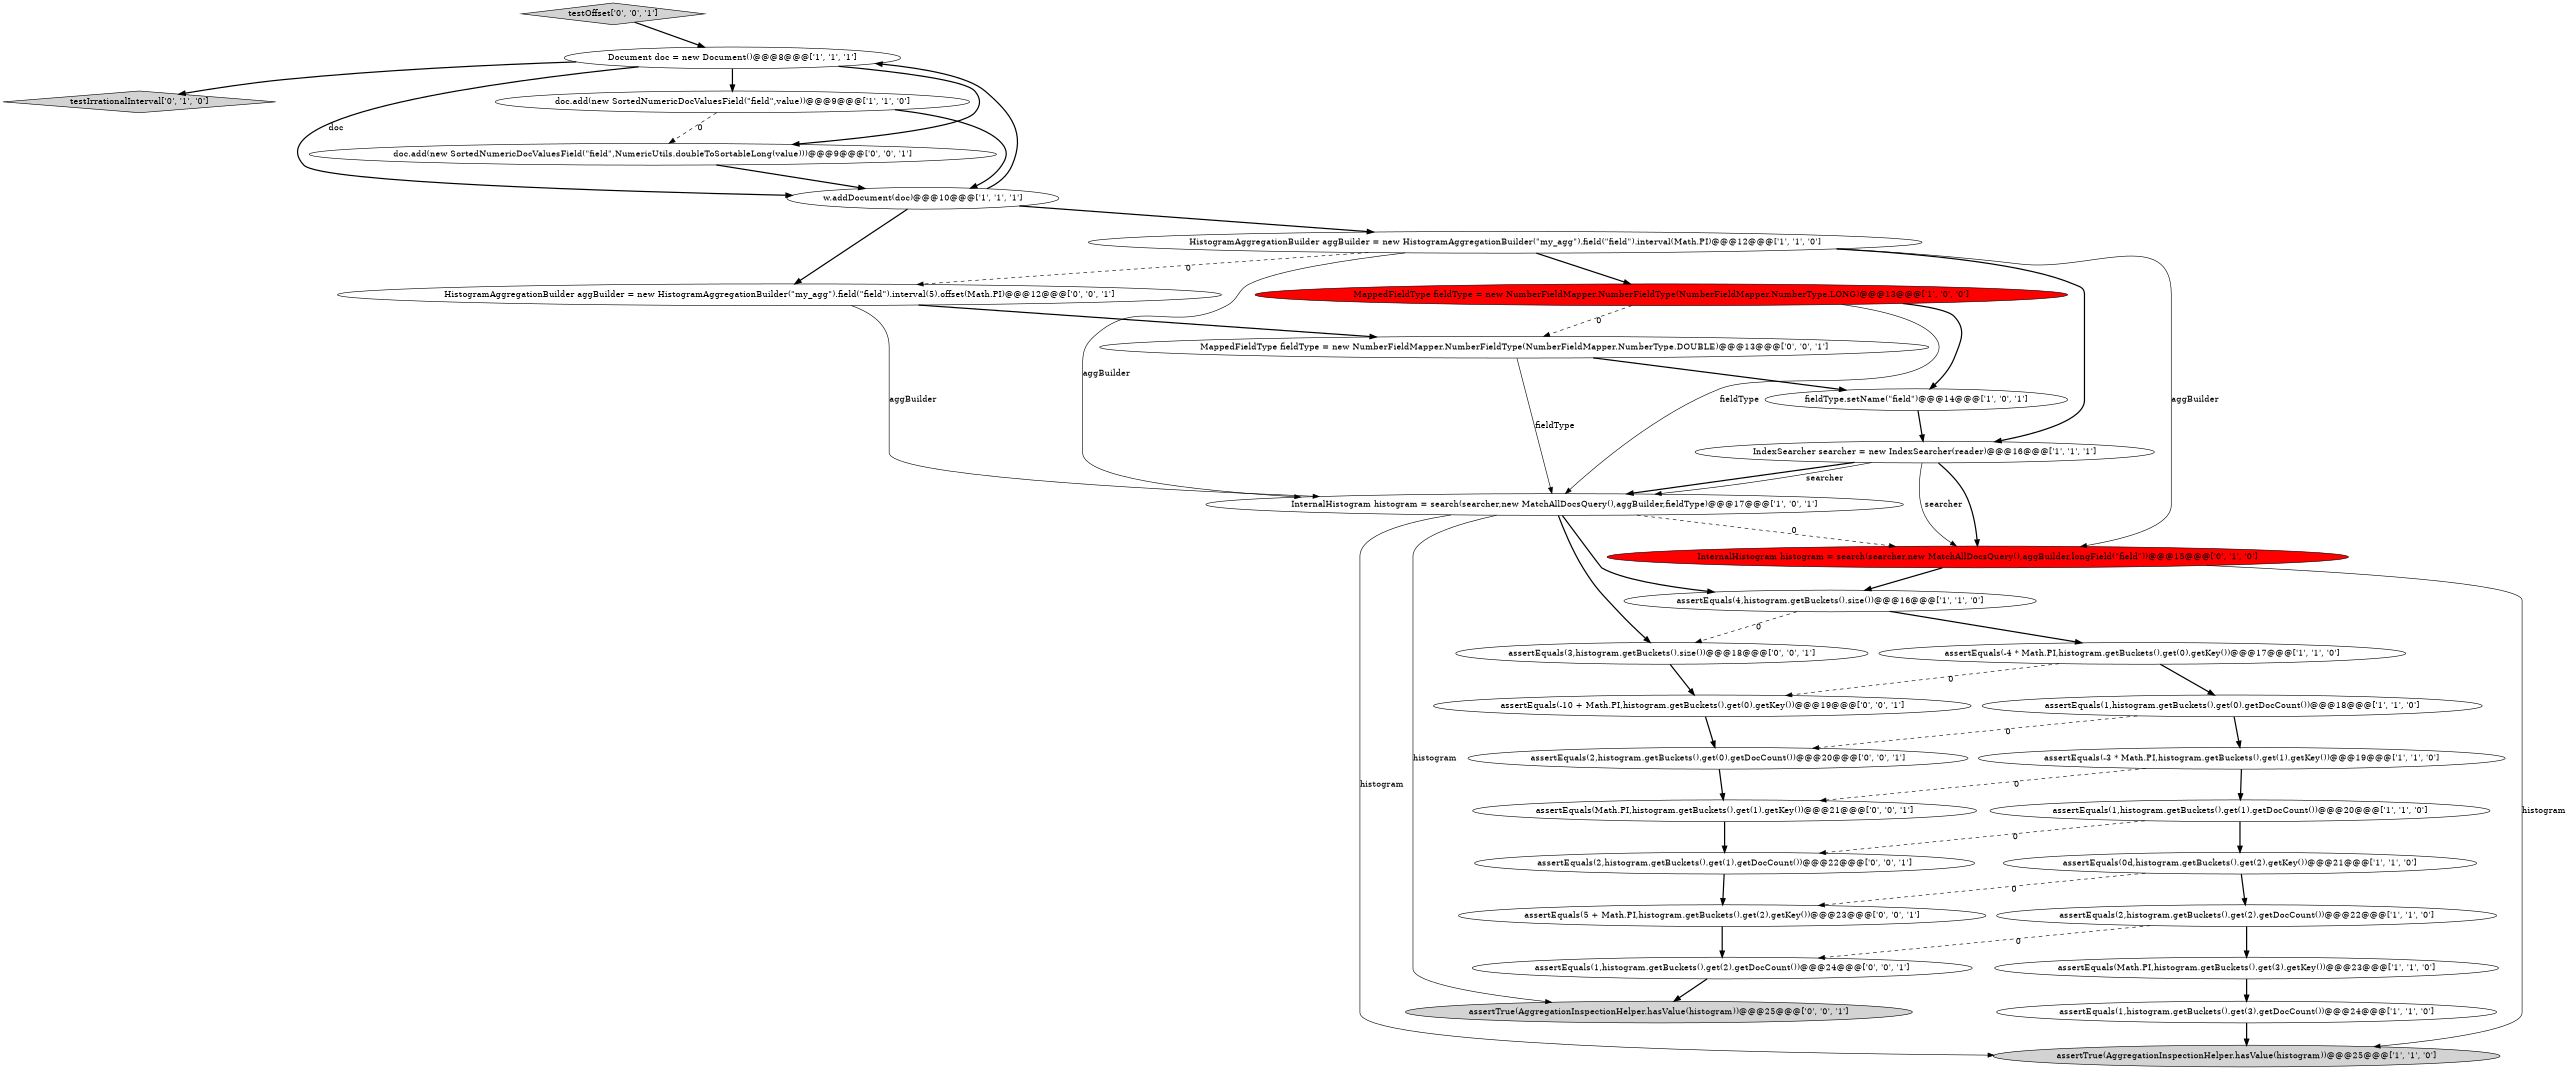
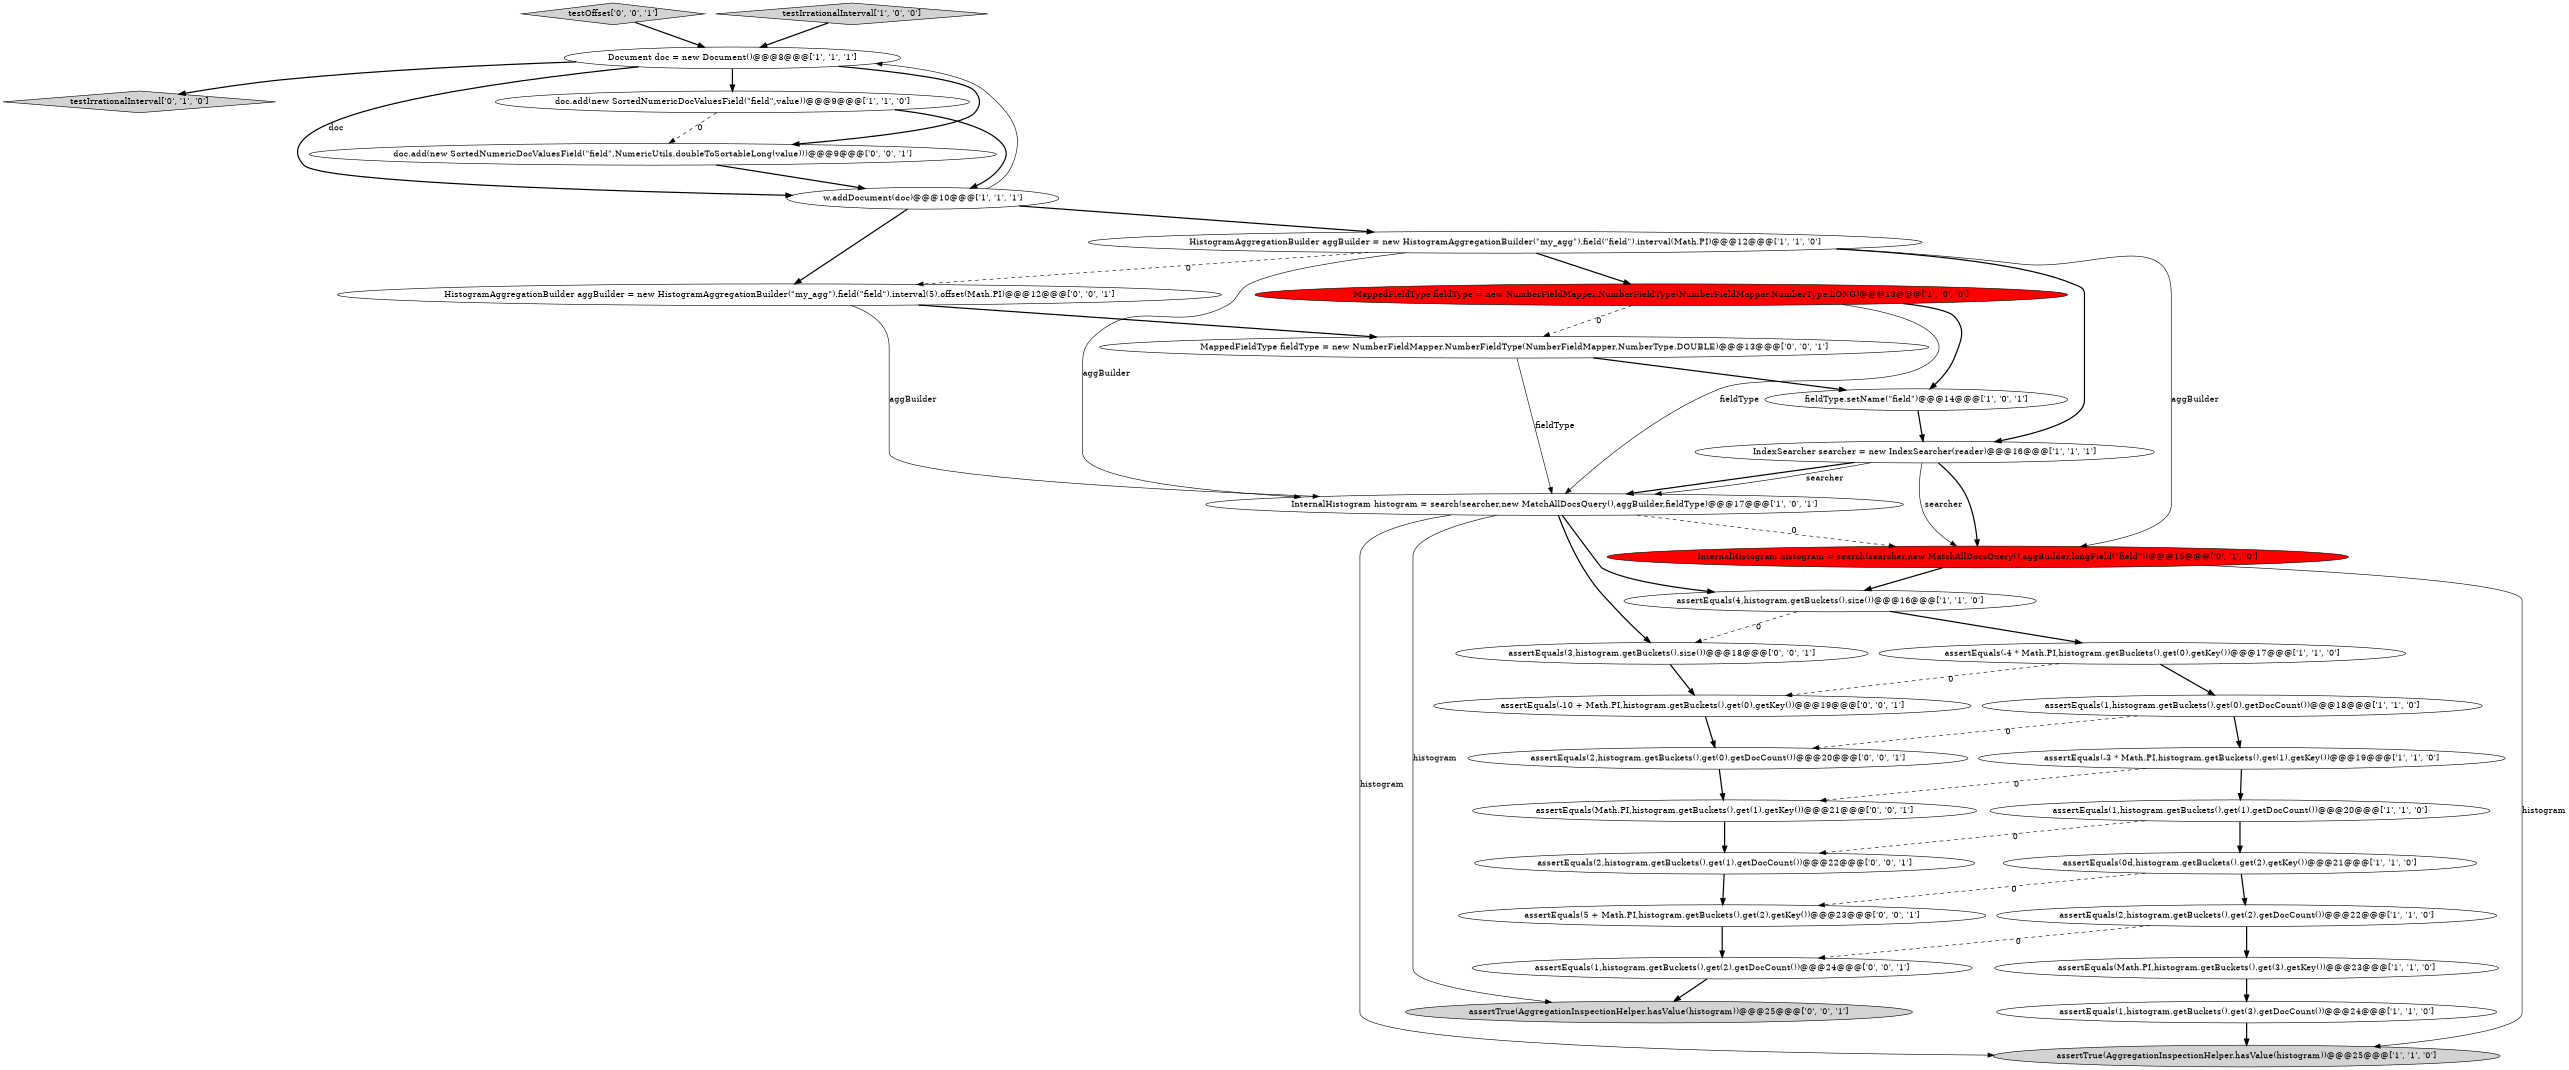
node "testIrrationalInterval['1', '0', '0']": added
edge "w.addDocument(doc)@@@10@@@['1', '1', '1']" -> "Document doc = new Document()@@@8@@@['1', '1', '1']": style bold -> solid
